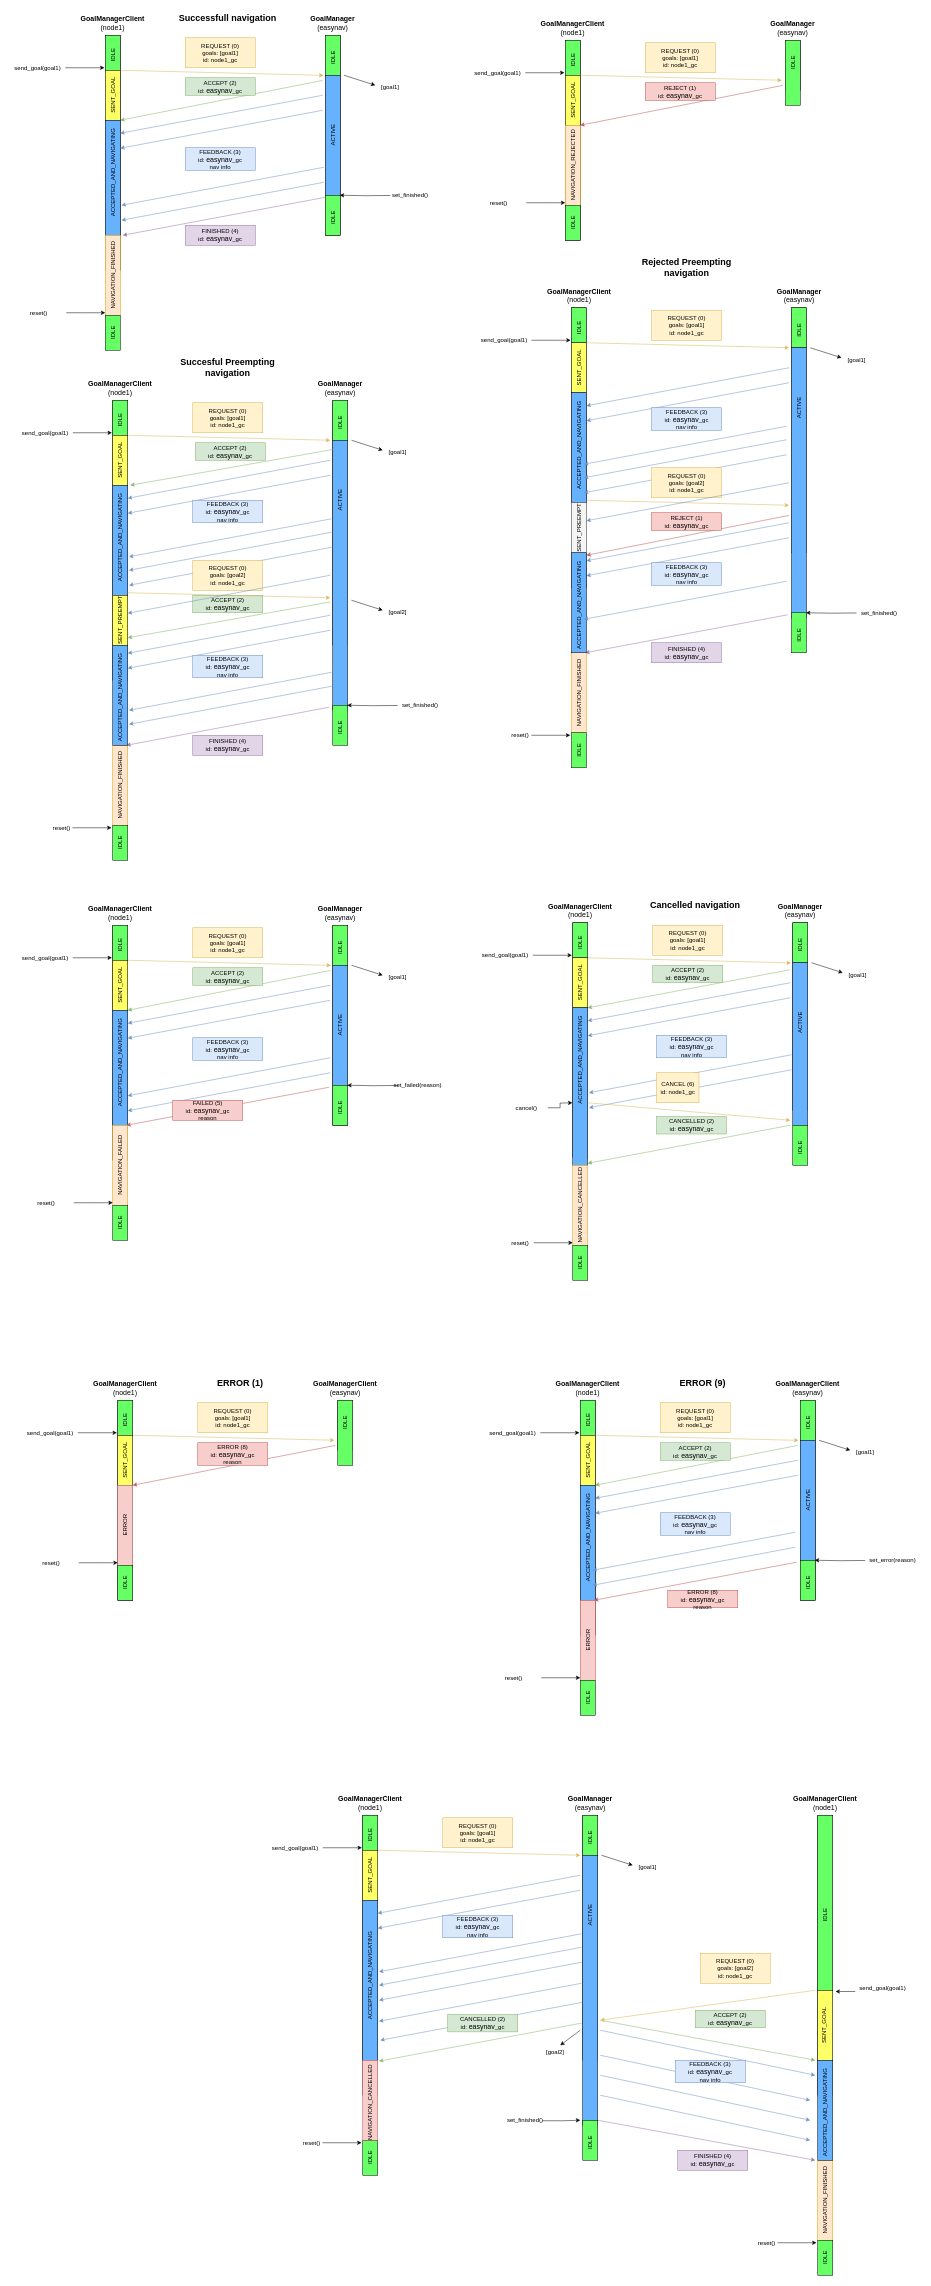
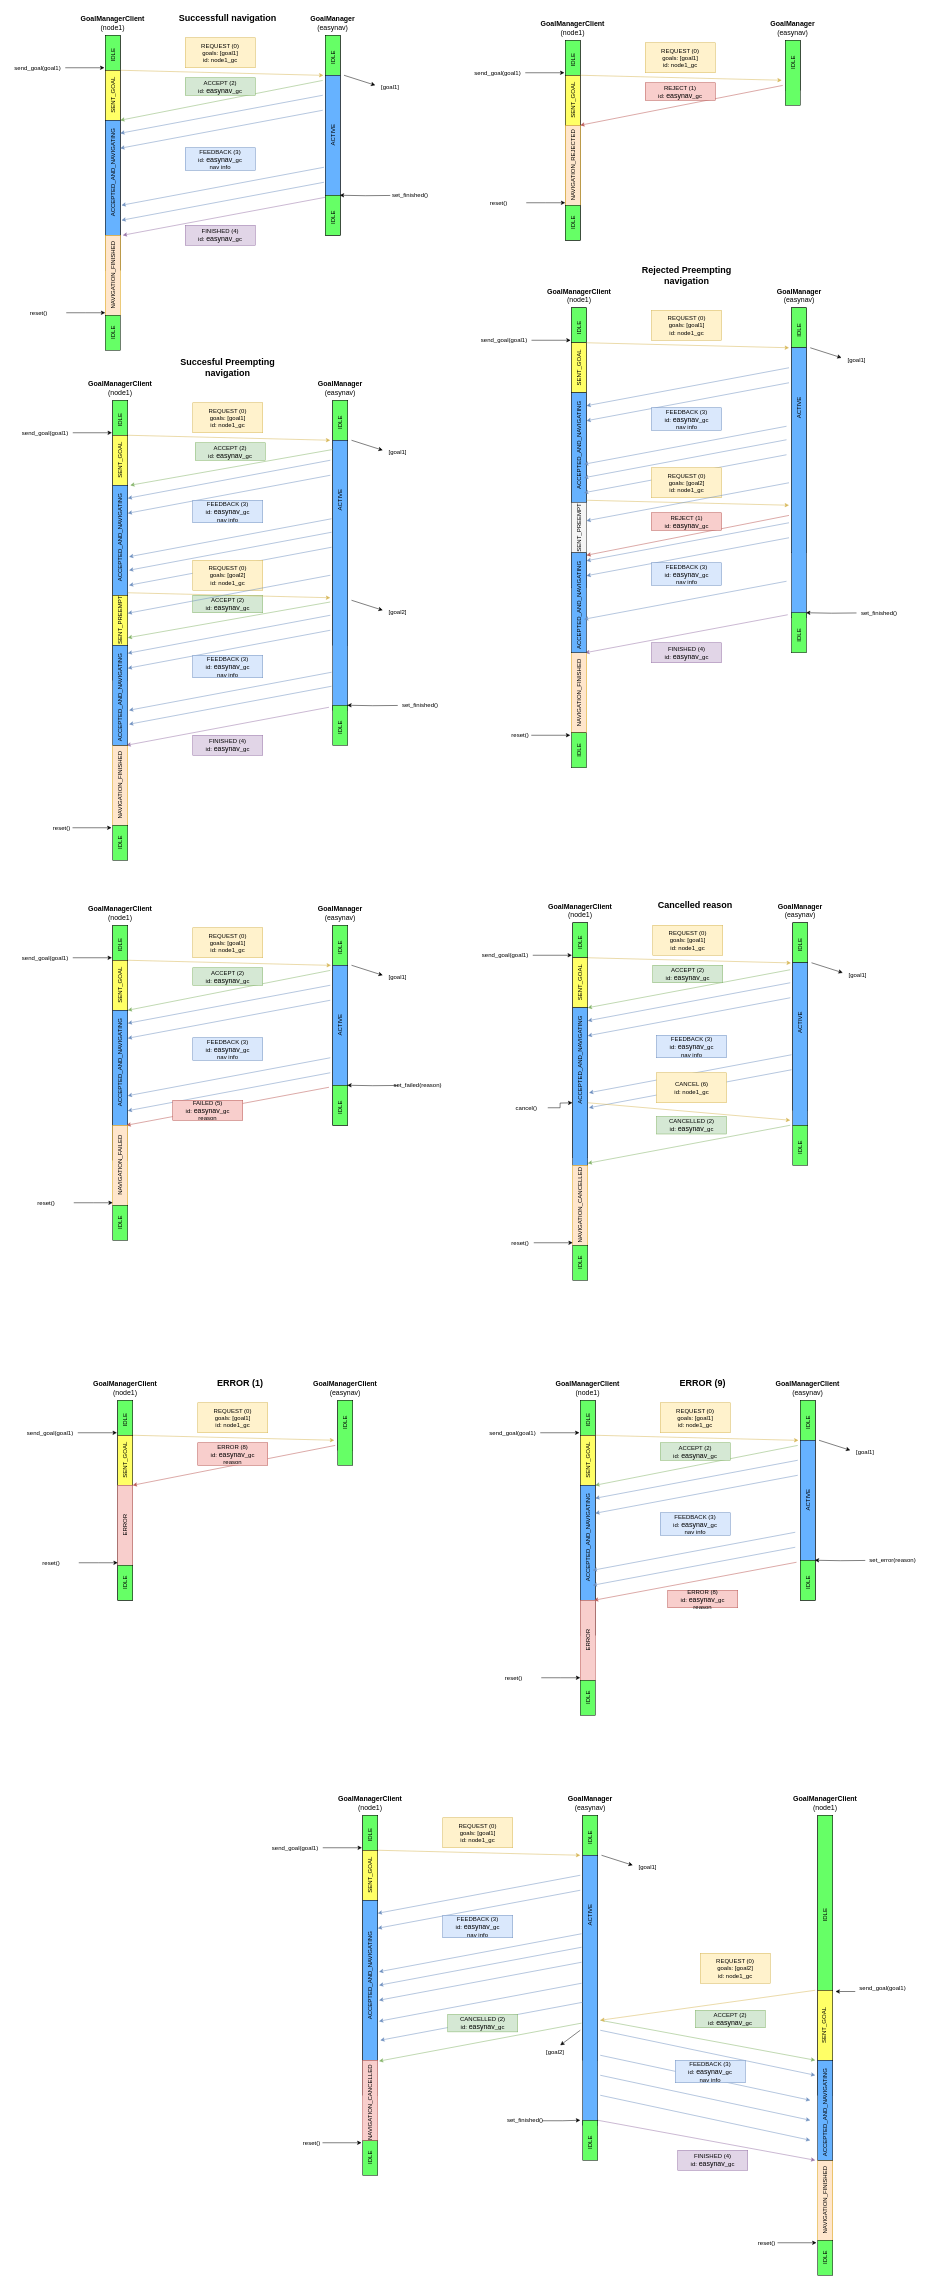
node "Rejected Preempting navigation": moved (687, 268) -> (687, 275)
node "Cancelled navigation": label "Cancelled navigation" -> "Cancelled reason"
node "CANCEL (6) id: node1_gc": size 43x30 -> 70x30
